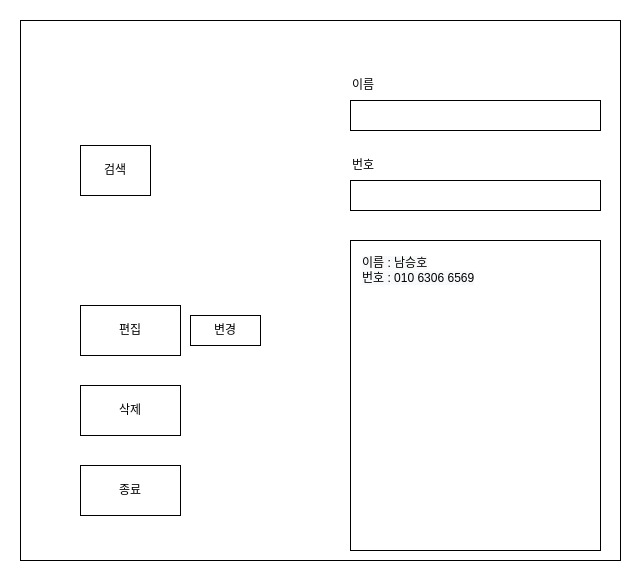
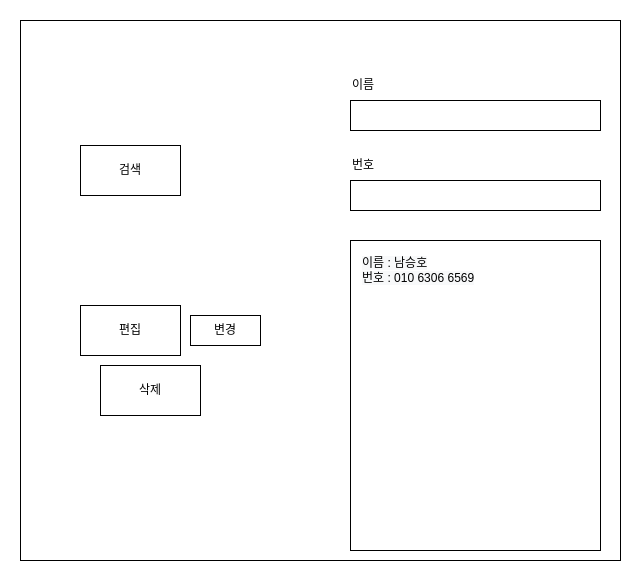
node "검색": size 70x50 -> 100x50
node "삭제": moved (131, 411) -> (151, 391)
node "종료": removed
